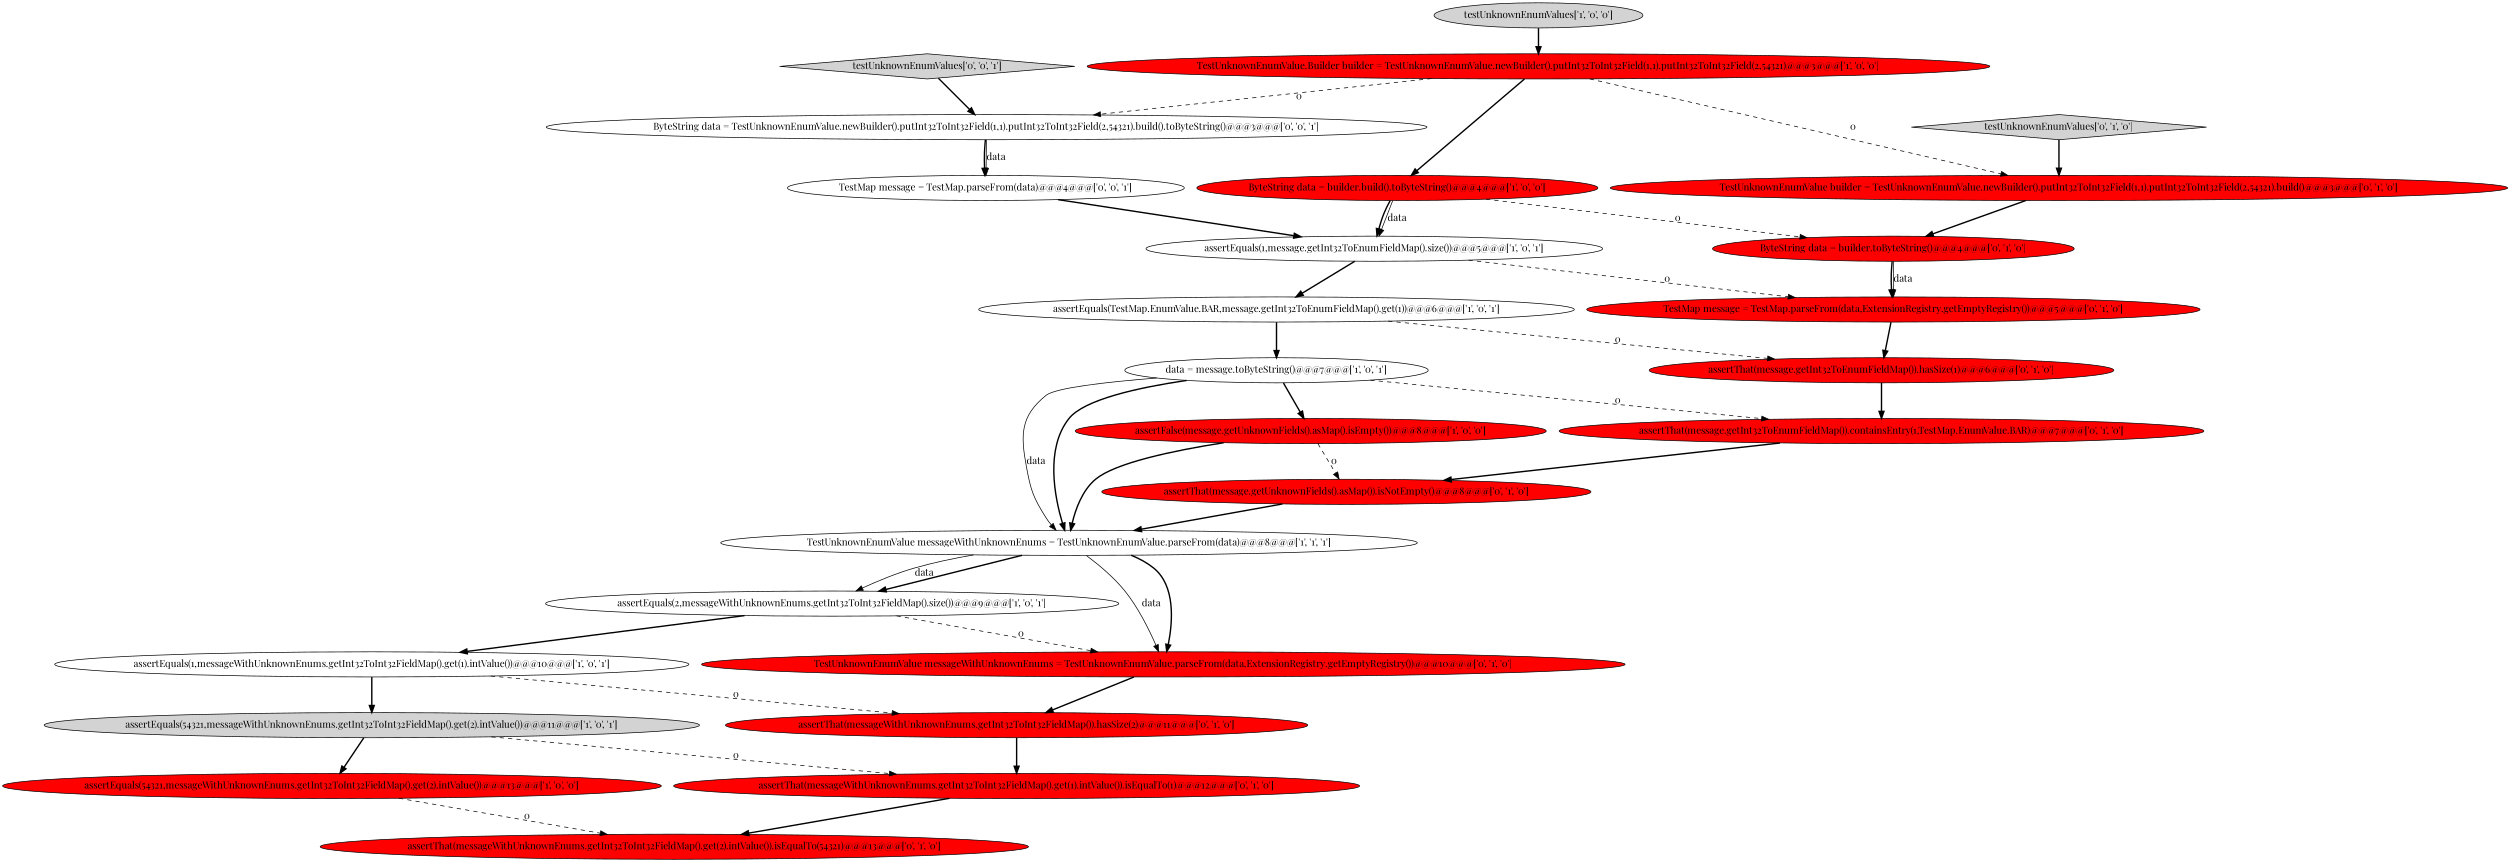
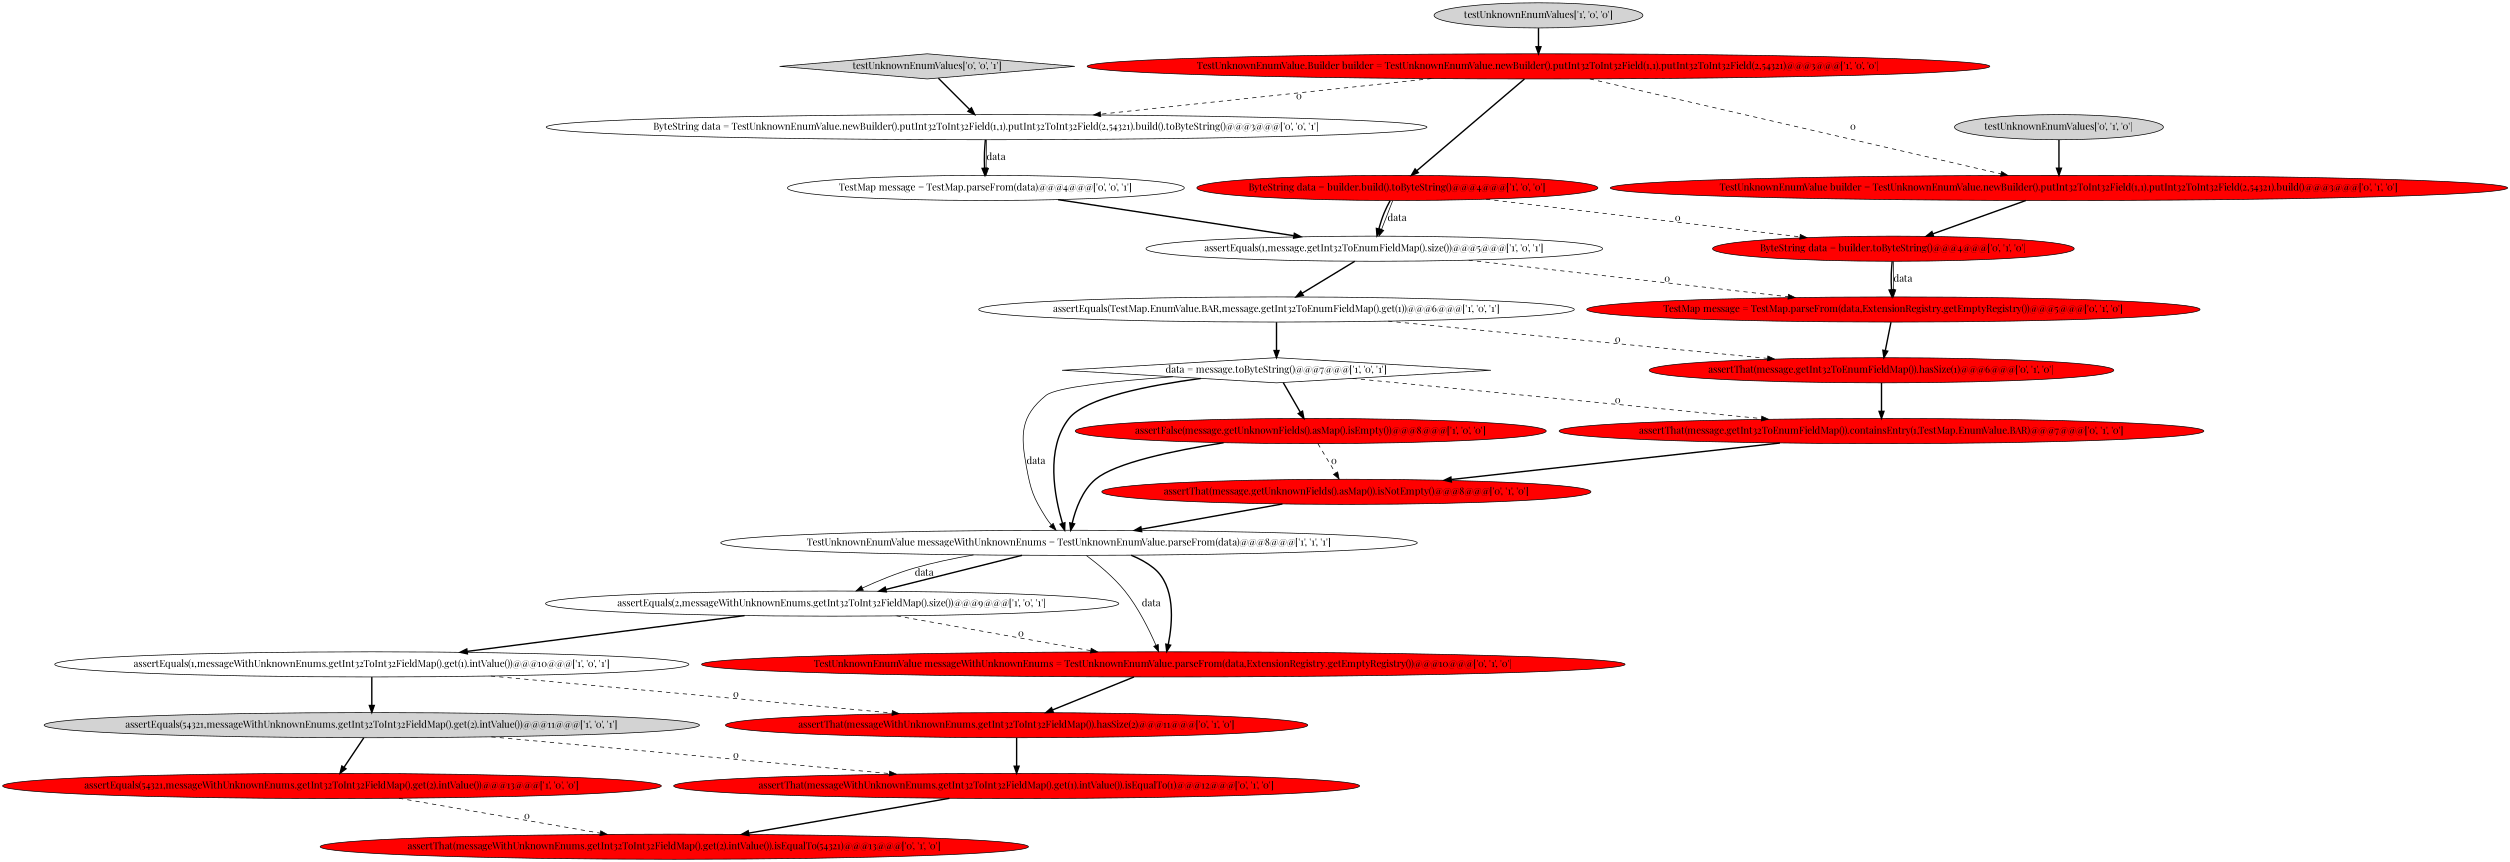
node "testUnknownEnumValues['0', '1', '0']": shape diamond -> ellipse
node "data = message.toByteString()@@@7@@@['1', '0', '1']": shape ellipse -> diamond
